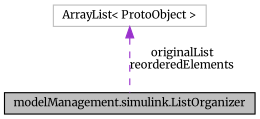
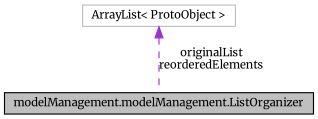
node "modelManagement.simulink.ListOrganizer": label "modelManagement.simulink.ListOrganizer" -> "modelManagement.modelManagement.ListOrganizer"
